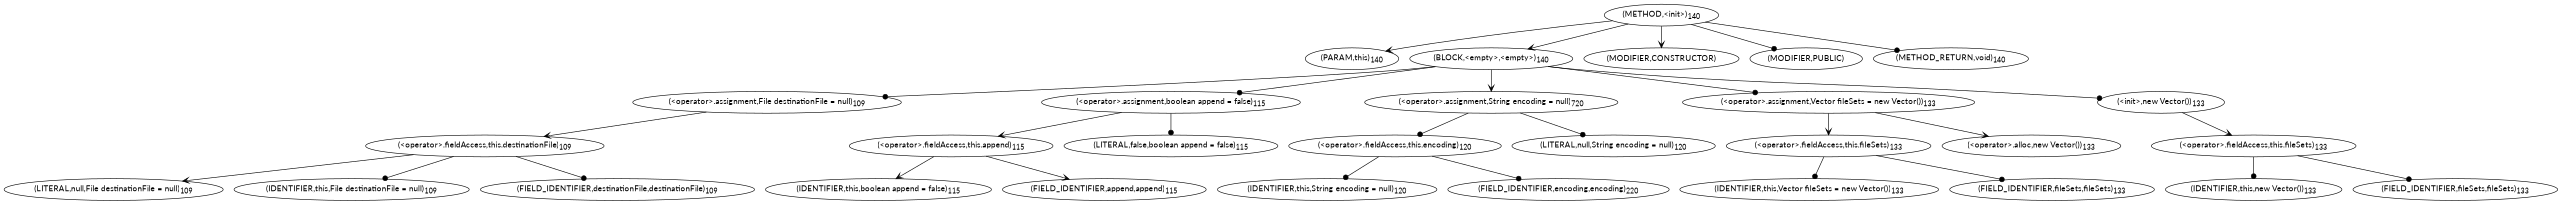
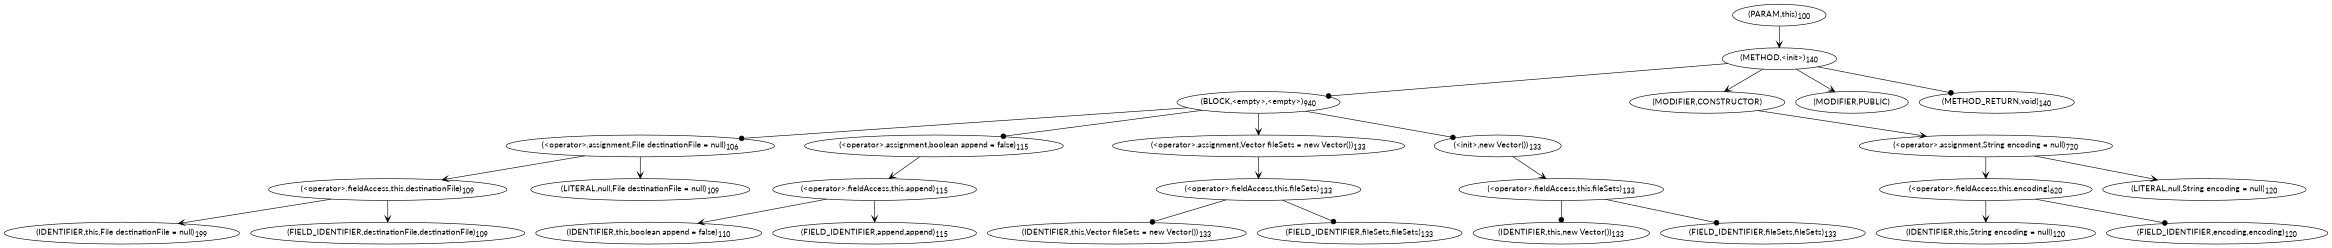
edge "(METHOD,<init>)" -> "(PARAM,this)": reversed
edge "(METHOD,<init>)" -> "(BLOCK,<empty>,<empty>)": arrowhead vee -> dot
edge "(METHOD,<init>)" -> "(MODIFIER,PUBLIC)": arrowhead dot -> vee
node "(PARAM,this)": text "140" -> "100"
node "(BLOCK,<empty>,<empty>)": text "140" -> "940"
edge "(BLOCK,<empty>,<empty>)" -> "(<operator>.assignment,String encoding = null)": now "(MODIFIER,CONSTRUCTOR)" -> "(<operator>.assignment,String encoding = null)"
edge "(BLOCK,<empty>,<empty>)" -> "(<operator>.assignment,Vector fileSets = new Vector())": arrowhead dot -> vee
node "(<operator>.assignment,File destinationFile = null)": text "109" -> "106"
edge "(<operator>.assignment,String encoding = null)" -> "(<operator>.fieldAccess,this.encoding)": arrowhead dot -> vee
edge "(<operator>.assignment,String encoding = null)" -> "(LITERAL,null,String encoding = null)": arrowhead dot -> vee
node "(<operator>.fieldAccess,this.encoding)": text "120" -> "620"
node "(LITERAL,false,boolean append = false)": removed
node "(<operator>.alloc,new Vector())": removed
edge "(<operator>.fieldAccess,this.encoding)" -> "(IDENTIFIER,this,String encoding = null)": arrowhead dot -> vee
edge "(<operator>.fieldAccess,this.destinationFile)" -> "(IDENTIFIER,this,File destinationFile = null)": arrowhead dot -> vee
edge "(<operator>.fieldAccess,this.destinationFile)" -> "(FIELD_IDENTIFIER,destinationFile,destinationFile)": arrowhead dot -> vee
edge "(<operator>.fieldAccess,this.destinationFile)" -> "(LITERAL,null,File destinationFile = null)": now "(<operator>.assignment,File destinationFile = null)" -> "(LITERAL,null,File destinationFile = null)"
node "(IDENTIFIER,this,File destinationFile = null)": text "109" -> "199"
node "(IDENTIFIER,this,boolean append = false)": text "115" -> "110"
node "(FIELD_IDENTIFIER,encoding,encoding)": text "220" -> "120"
